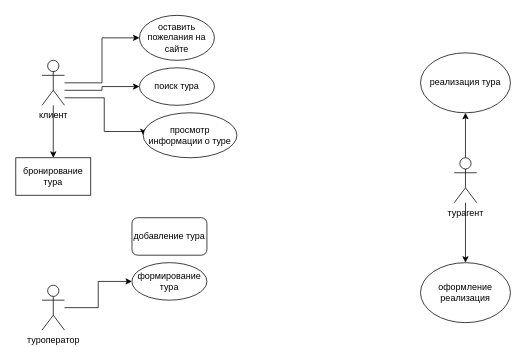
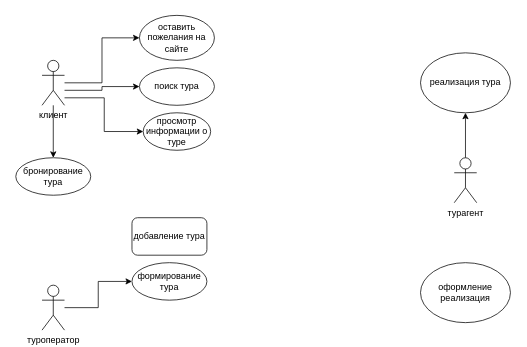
node "просмотр информации о туре": size 94x45 -> 68x38
node "бронирование тура": shape rectangle -> ellipse
edge "турагент" -> "оформление реализация": removed
